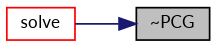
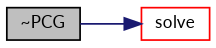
edge "solve" -> "~PCG": reversed
